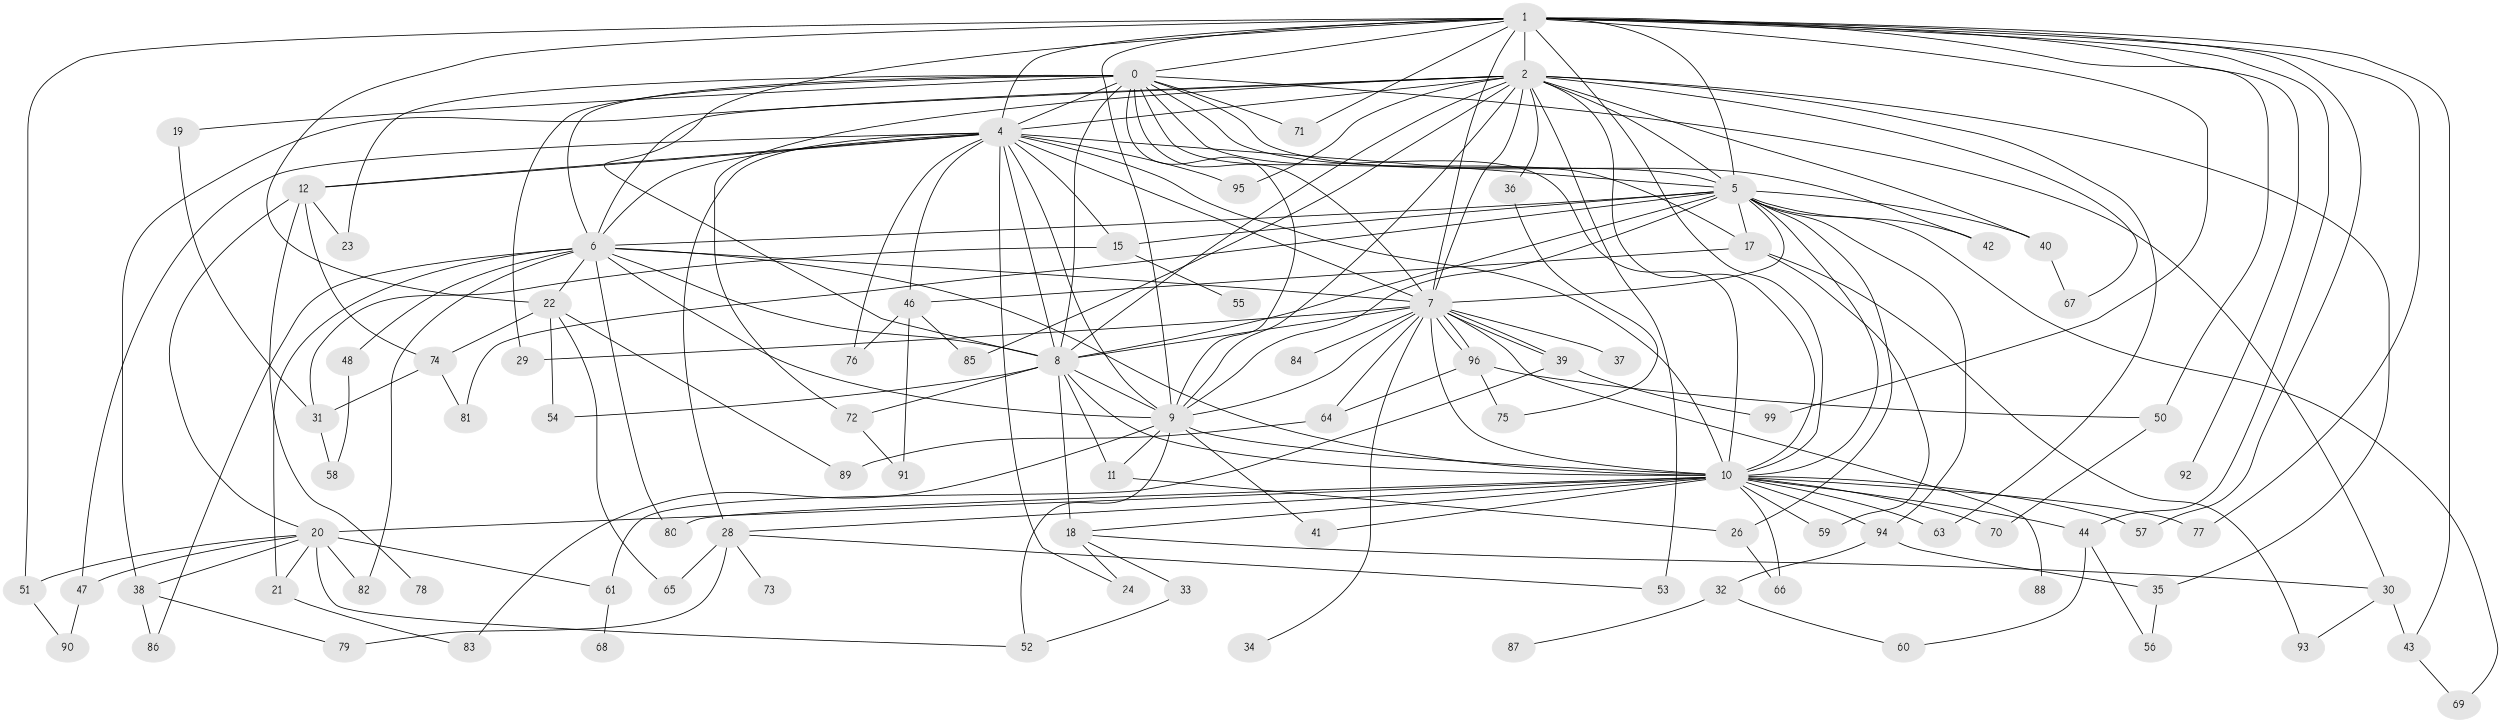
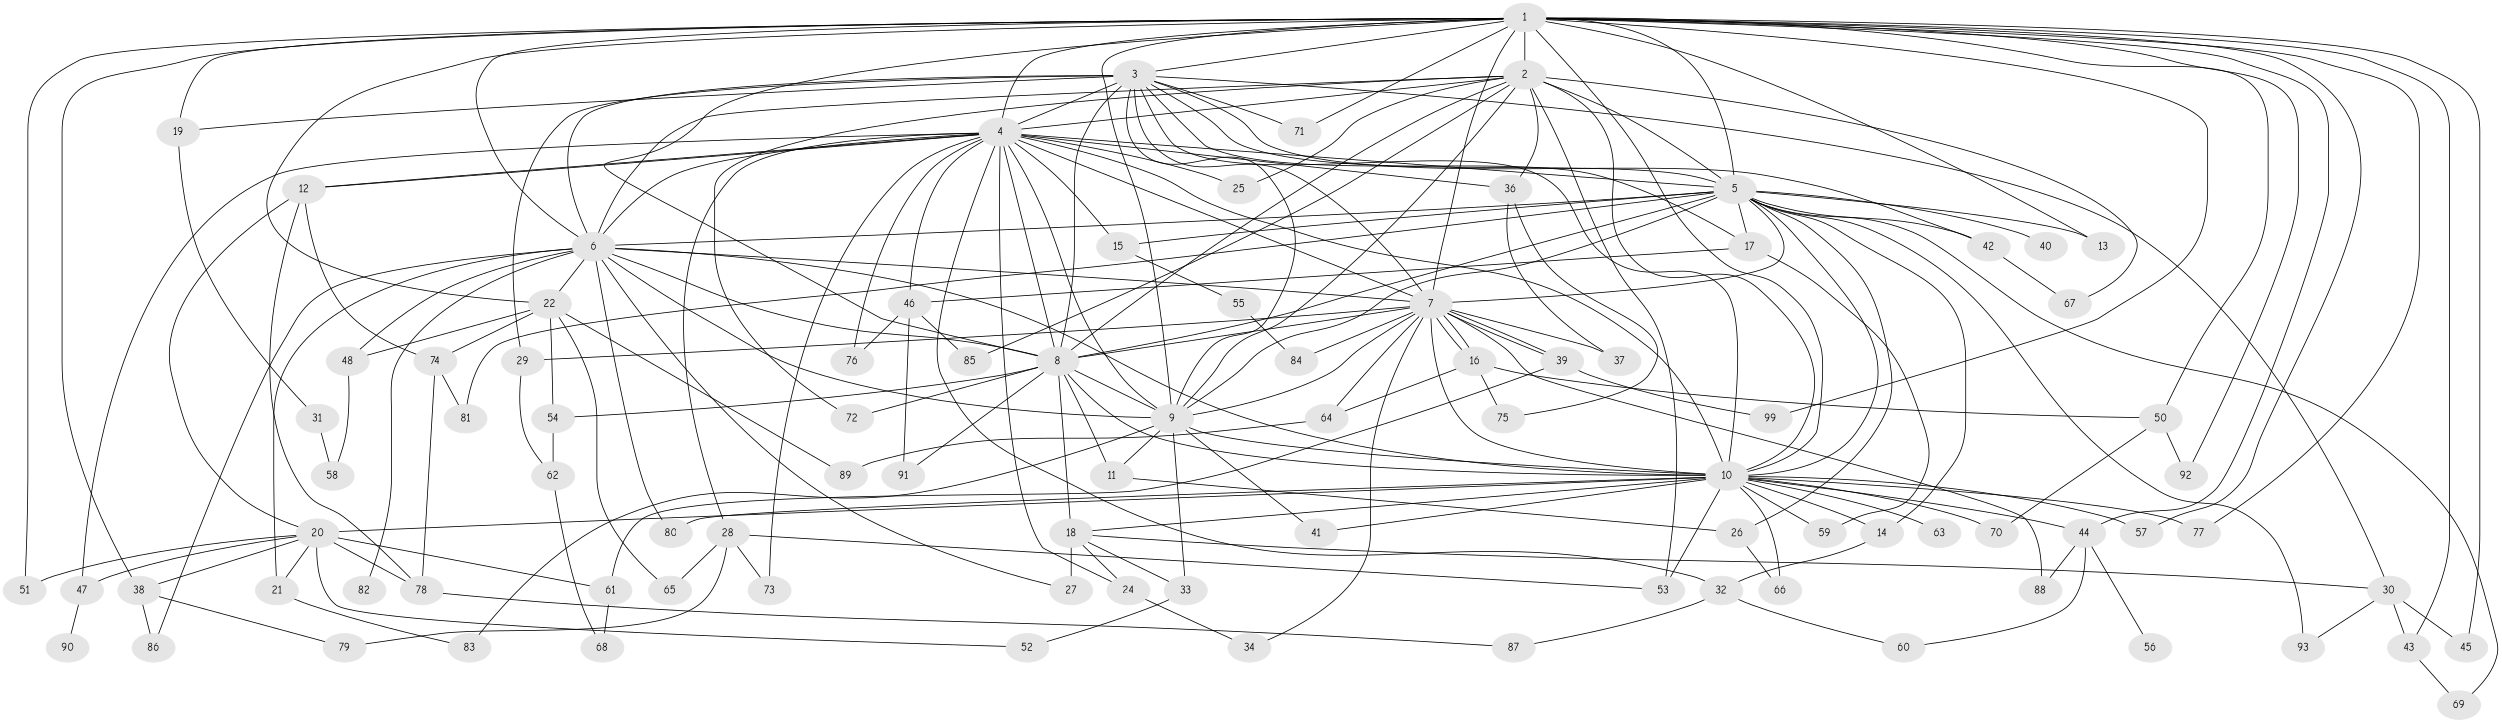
edge "1" -- "19": added
edge "1" -- "6": added
node "0": label "0" -> "3"
edge "2" -- "38": now "1" -- "38"
edge "4" -- "36": added
edge "2" -- "40": removed
edge "2" -- "63": removed
edge "2" -- "7": removed
node "95": label "95" -> "25"
node "23": removed
node "13": added
edge "15" -- "31": removed
edge "40" -- "67": now "42" -- "67"
edge "36" -- "37": added
edge "4" -- "73": added
edge "22" -- "48": added
edge "55" -- "84": added
node "96": label "96" -> "16"
edge "74" -- "31": now "74" -- "78"
edge "17" -- "93": now "5" -- "93"
edge "72" -- "91": now "8" -- "91"
edge "50" -- "92": added
node "62": added
edge "10" -- "28": now "10" -- "53"
edge "9" -- "52": now "9" -- "33"
node "94": label "94" -> "14"
edge "4" -- "32": added
edge "20" -- "82": now "20" -- "78"
edge "44" -- "88": added
node "27": added
node "35": removed
edge "51" -- "90": removed
edge "24" -- "34": added
edge "78" -- "87": added
node "45": added
